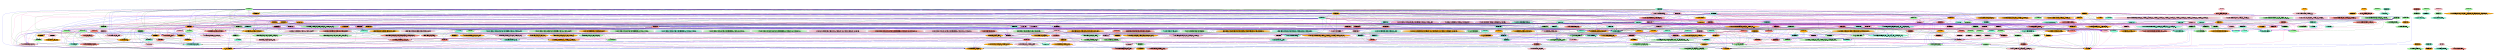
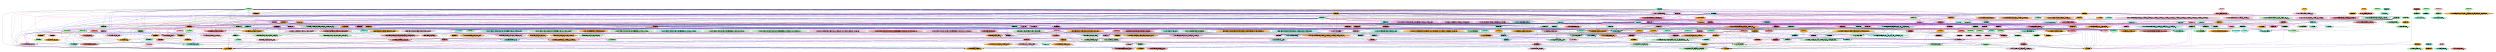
node "fcn.00018fc4": fillcolor orange -> lightpink
node "sym.imp.nv::failedMsg_string_const_": removed
